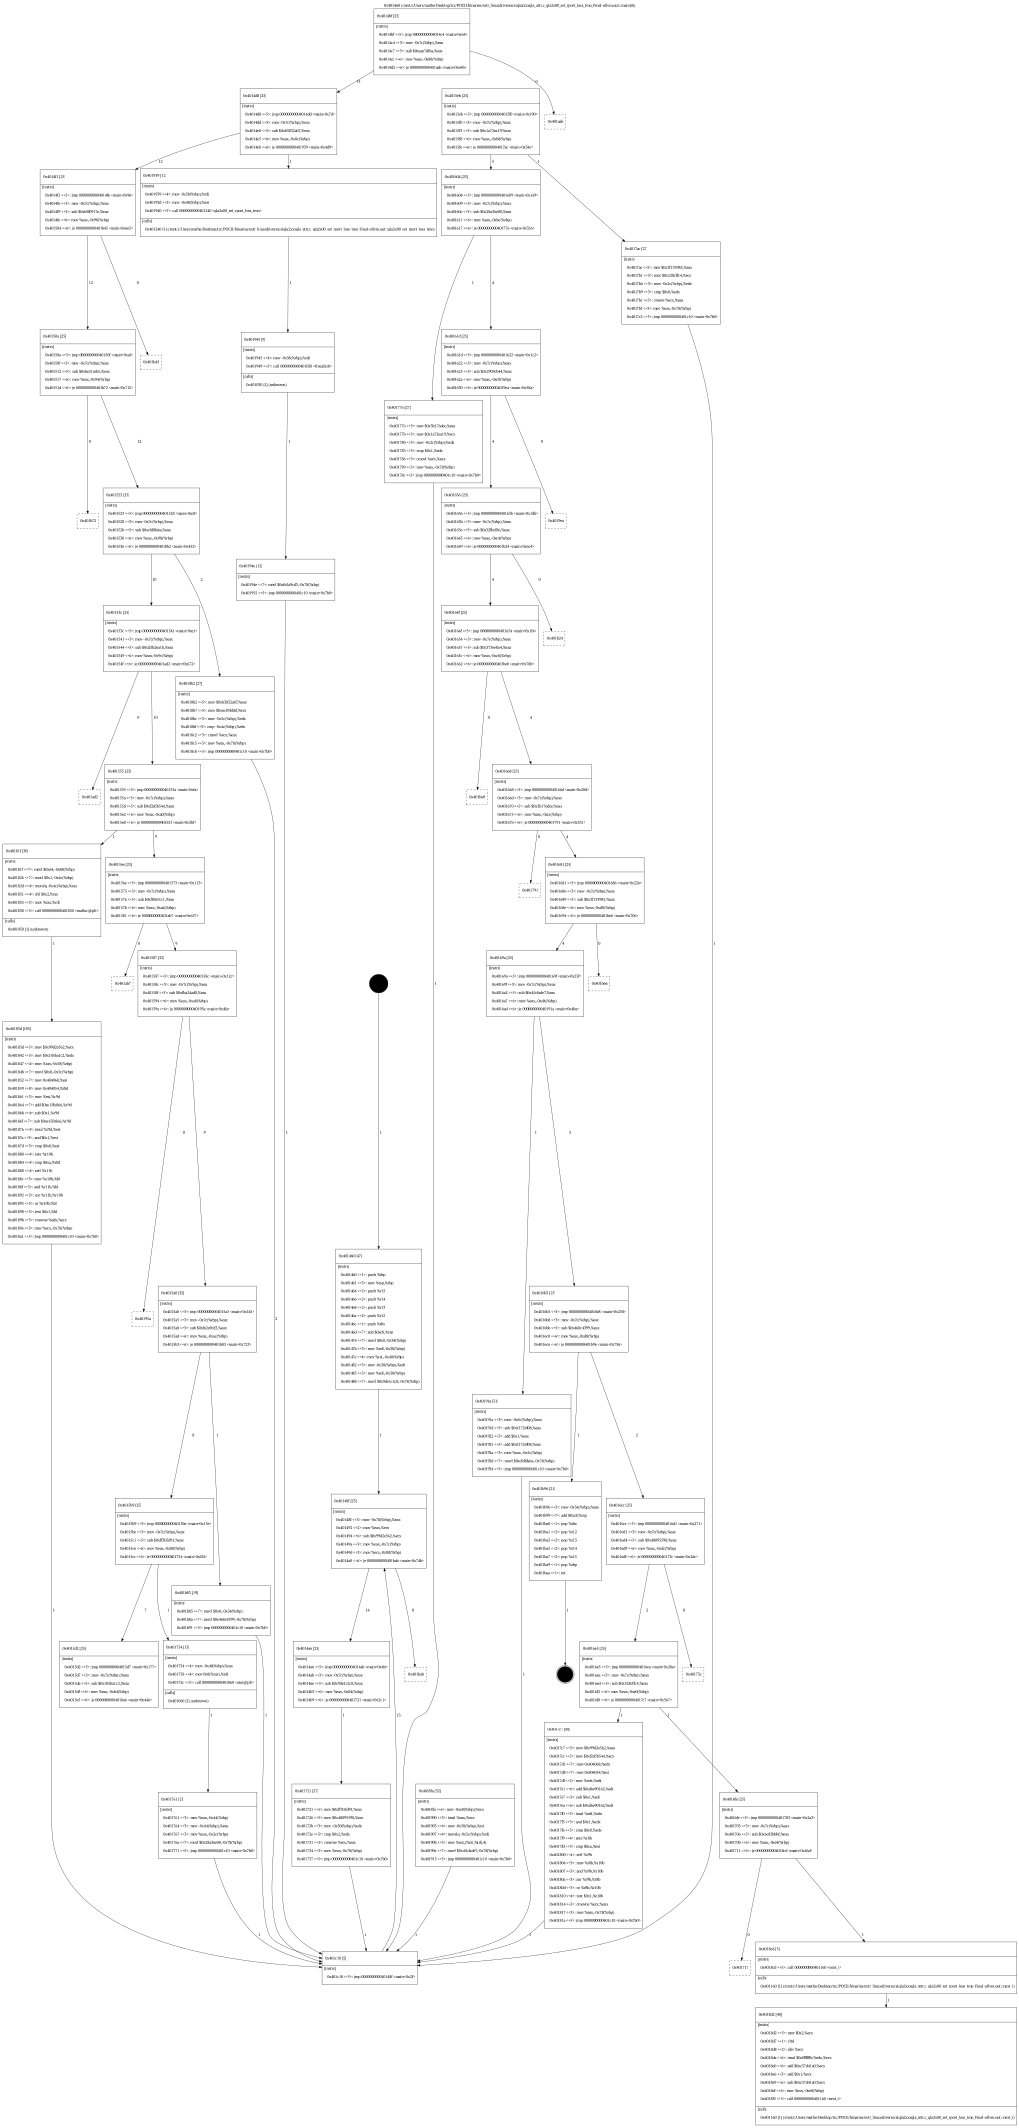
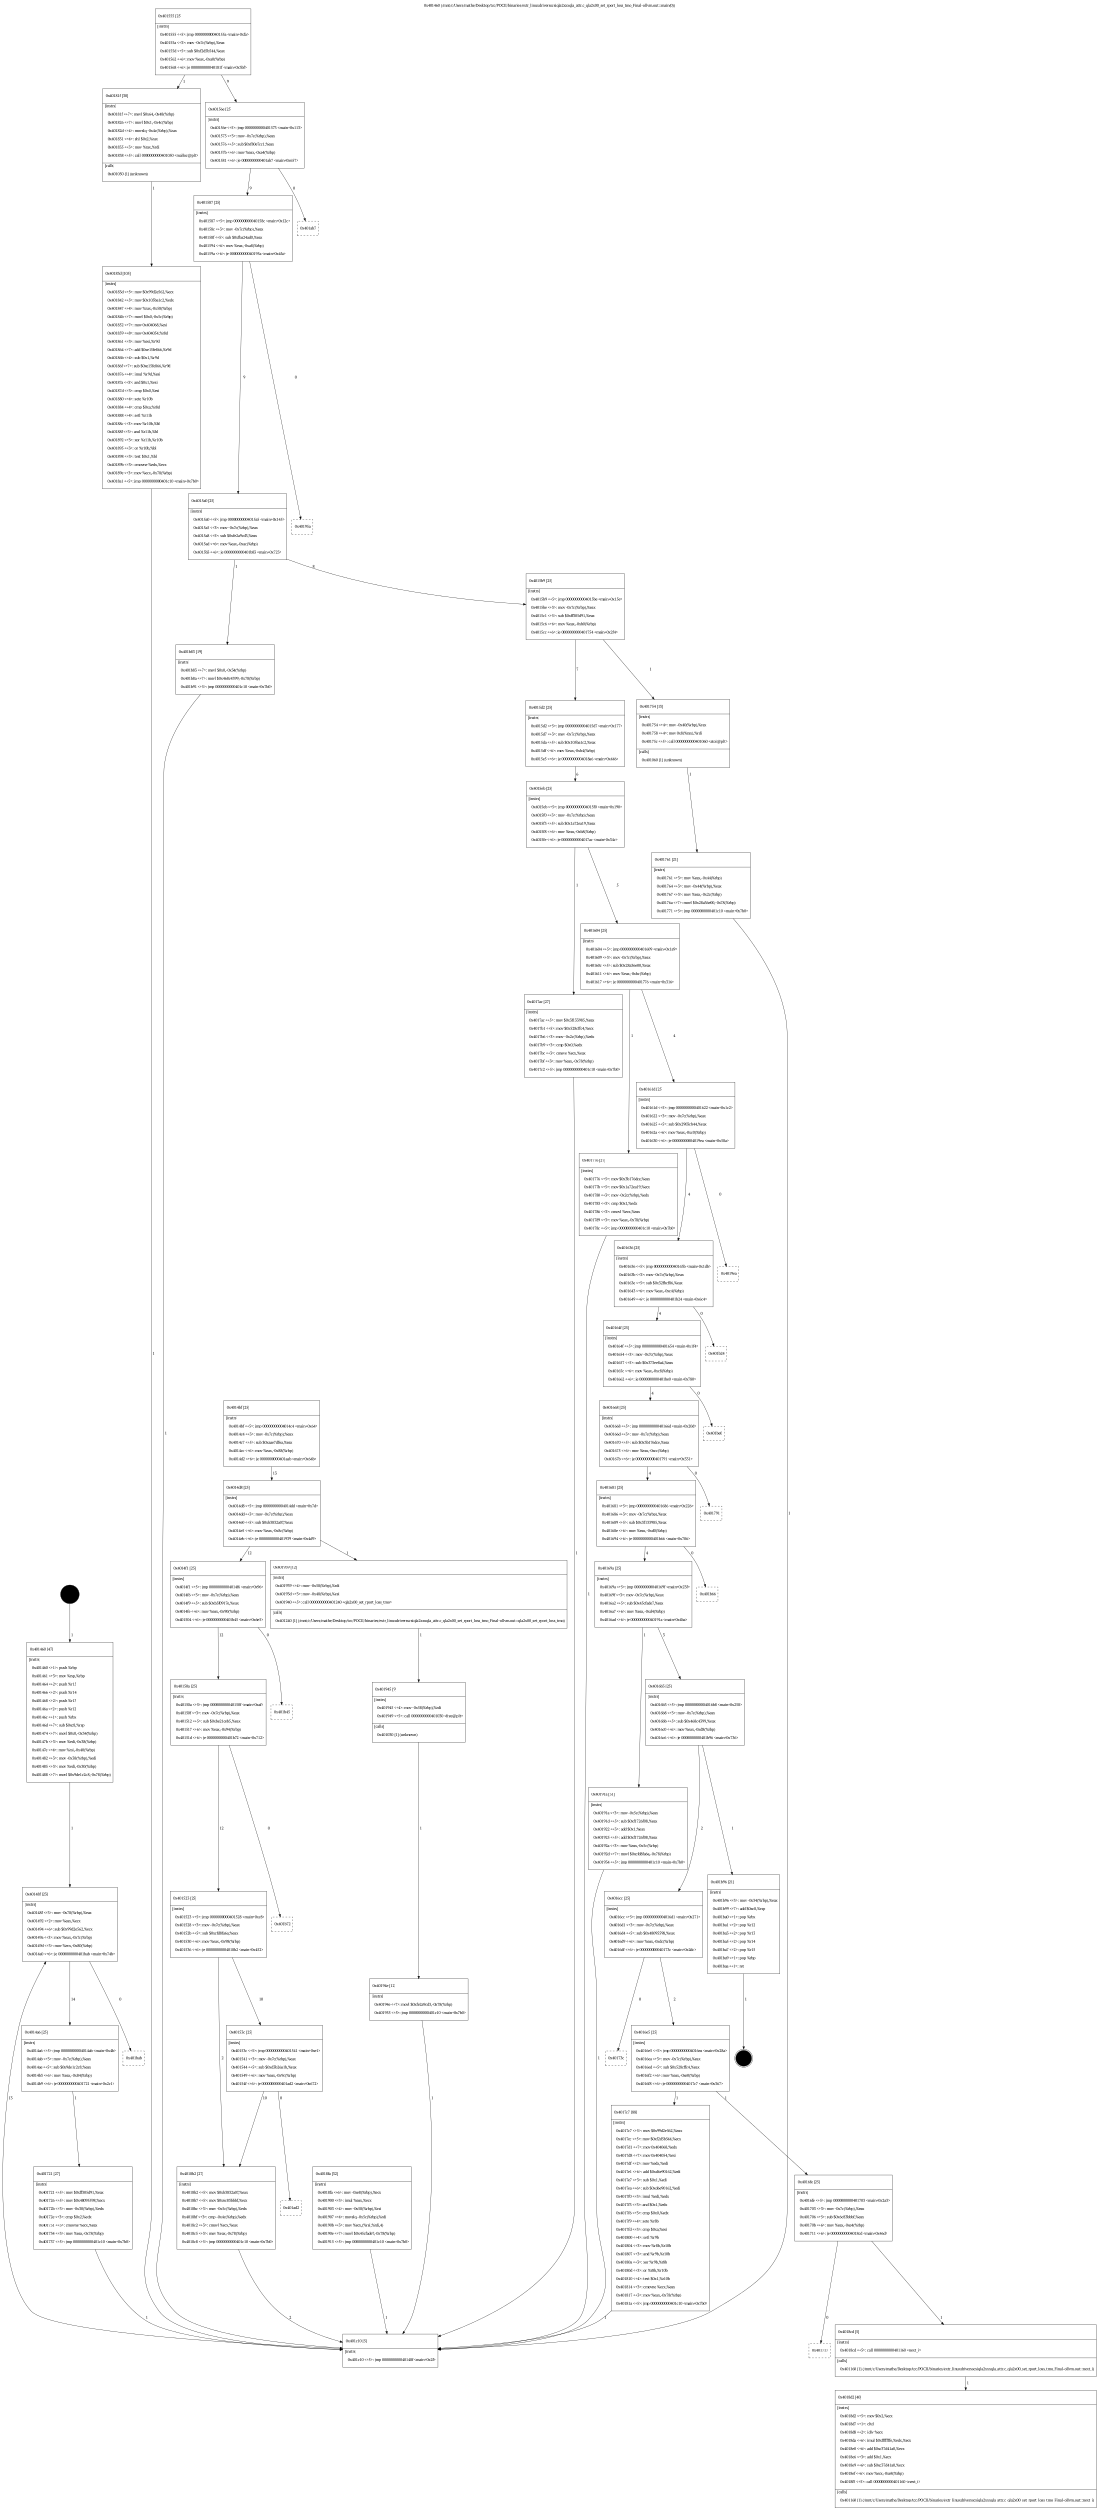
node "0x401aab": removed
edge "0x40153c [25]" -> "0x401555 [25]": now "0x40153c [25]" -> "0x4018b2 [27]"
edge "0x4015d2 [25]" -> "0x4015eb [25]": added, label "6"
